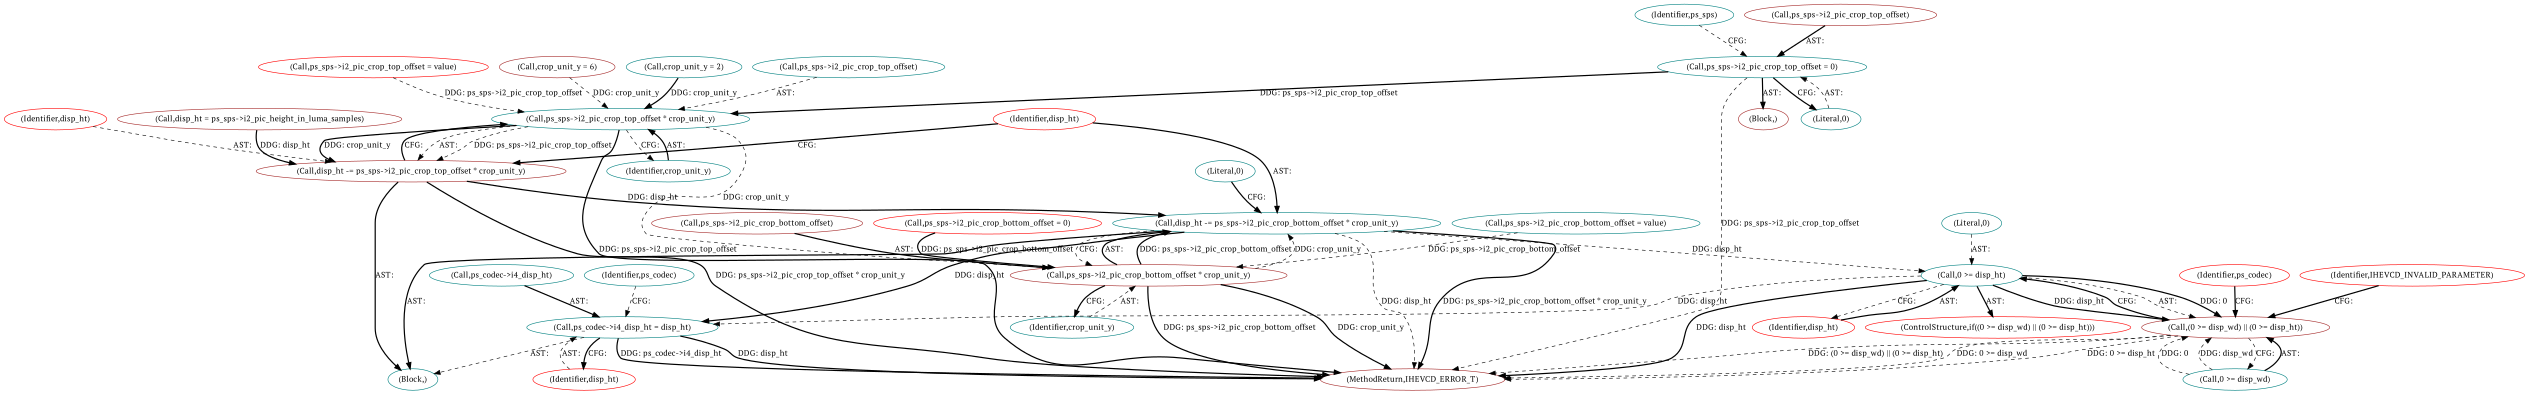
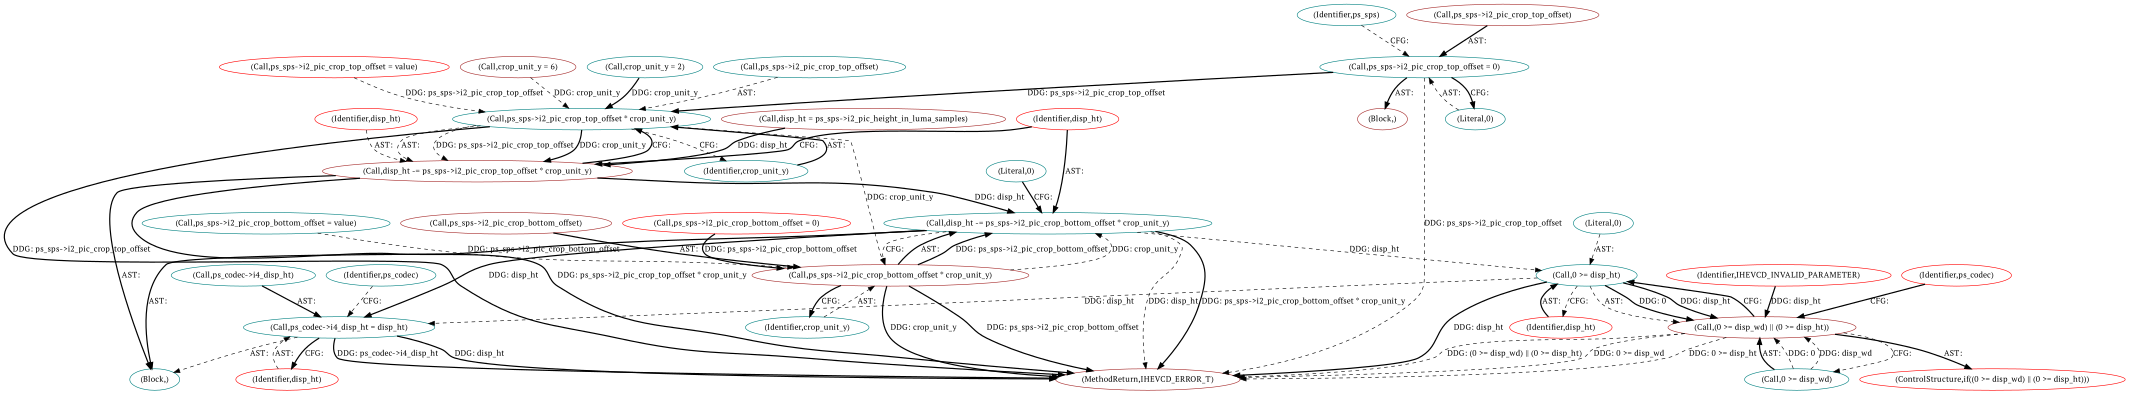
edge "(Call,0 >= disp_ht)" -> "(ControlStructure,if((0 >= disp_wd) || (0 >= disp_ht)))": now "(Call,(0 >= disp_wd) || (0 >= disp_ht))" -> "(ControlStructure,if((0 >= disp_wd) || (0 >= disp_ht)))"
edge "(Identifier,IHEVCD_INVALID_PARAMETER)" -> "(Call,(0 >= disp_wd) || (0 >= disp_ht))": label "CFG: " -> "DDG: disp_ht"
